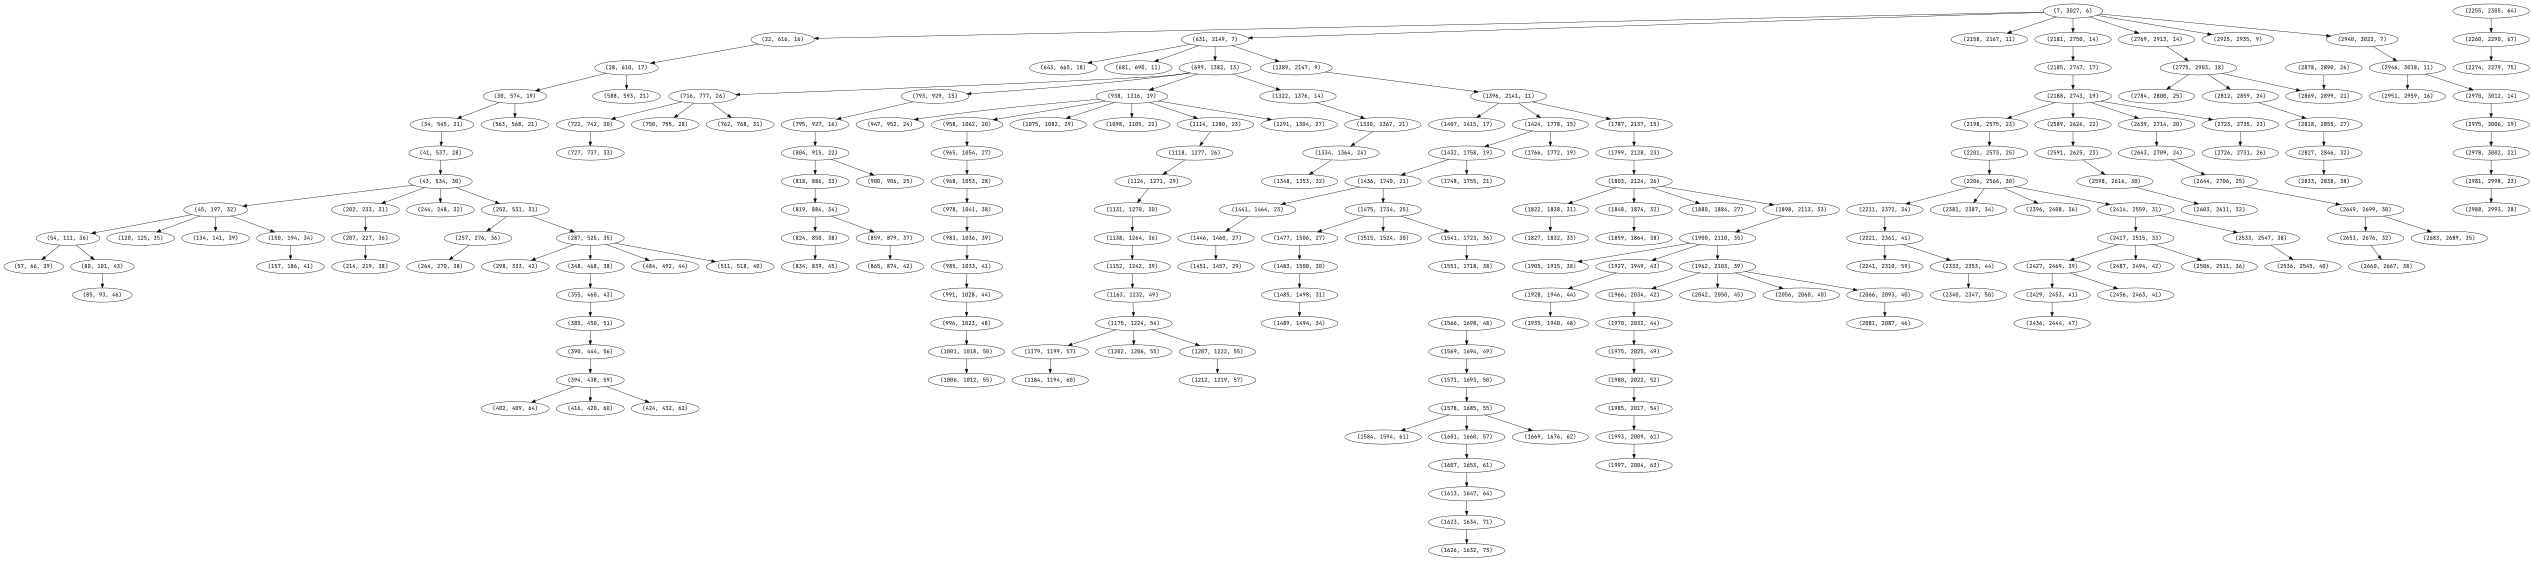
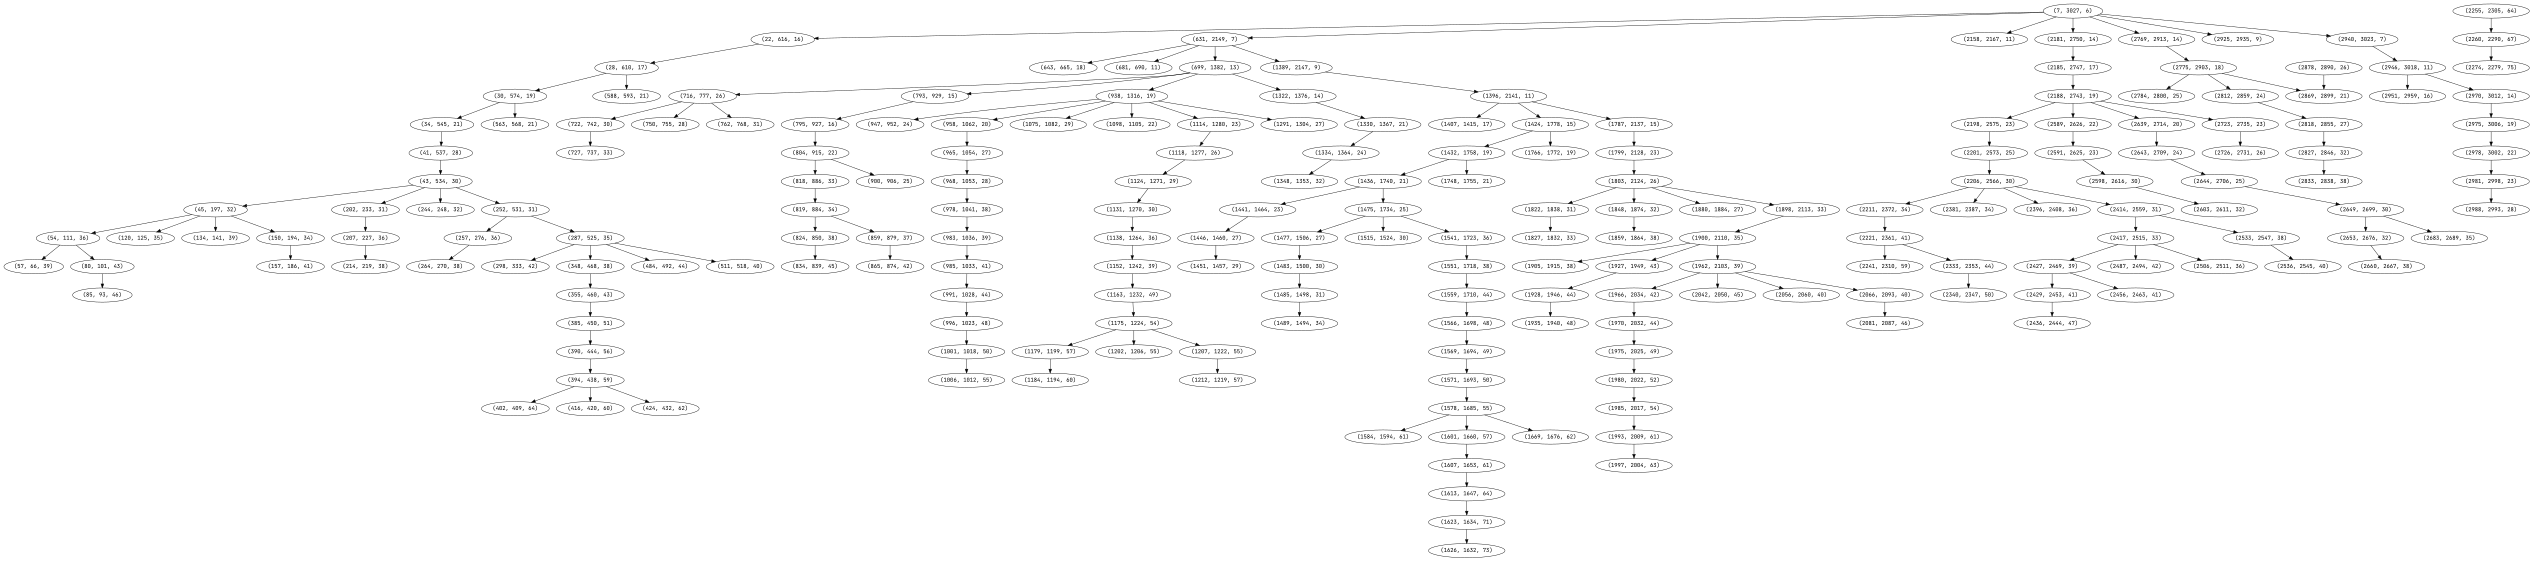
node "(1559, 1710, 44)": added
